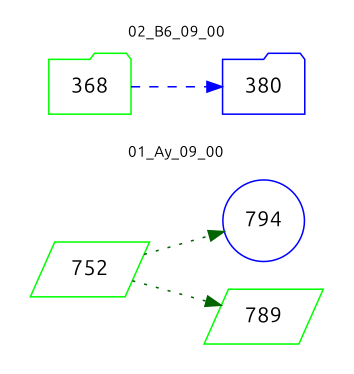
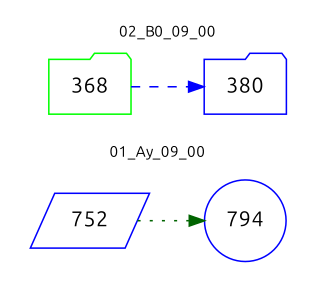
cluster "02_B6_09_00": label "02_B6_09_00" -> "02_B0_09_00"
node "752": color green -> blue
node "789": removed
